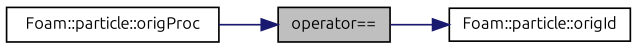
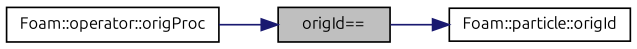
node "Foam::particle::origProc": label "Foam::particle::origProc" -> "Foam::operator::origProc"
node "operator==": label "operator==" -> "origId=="
